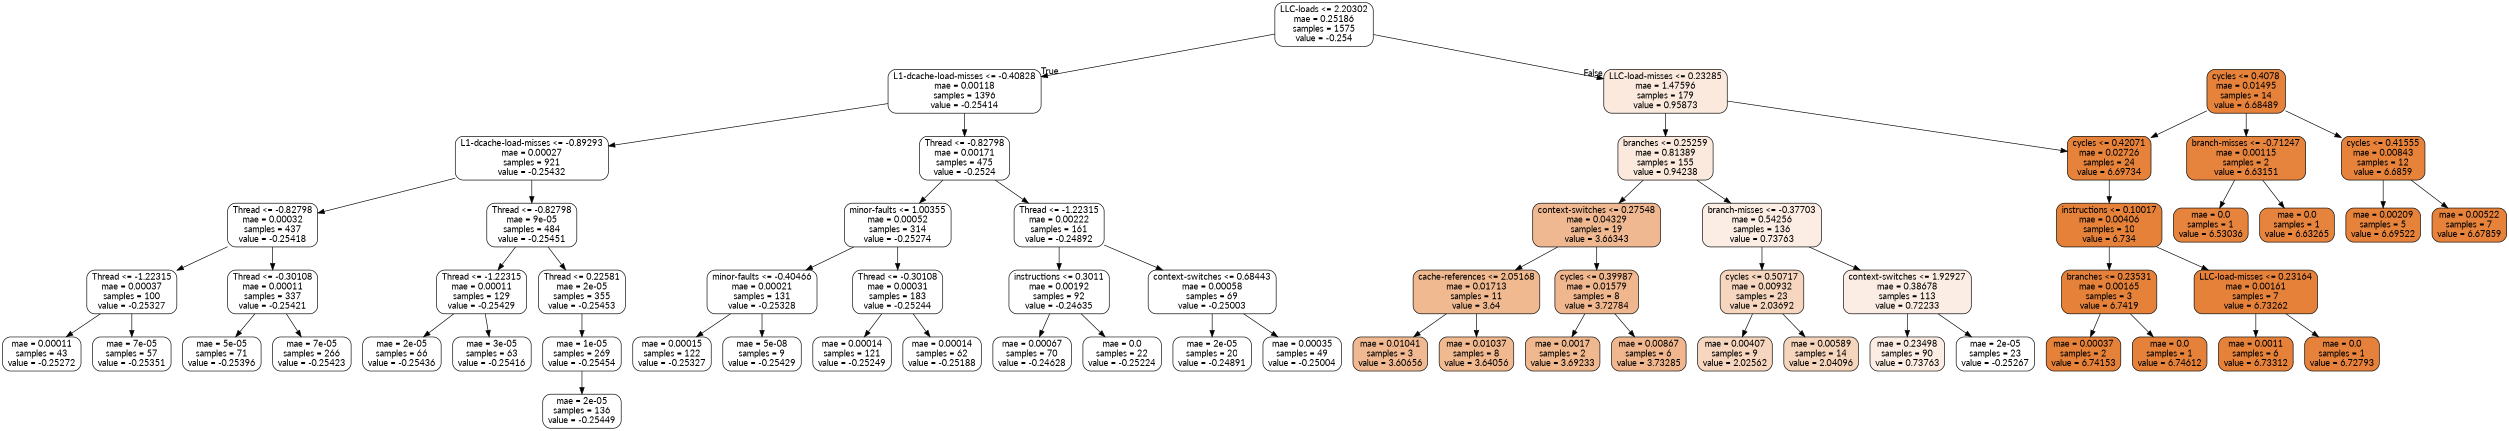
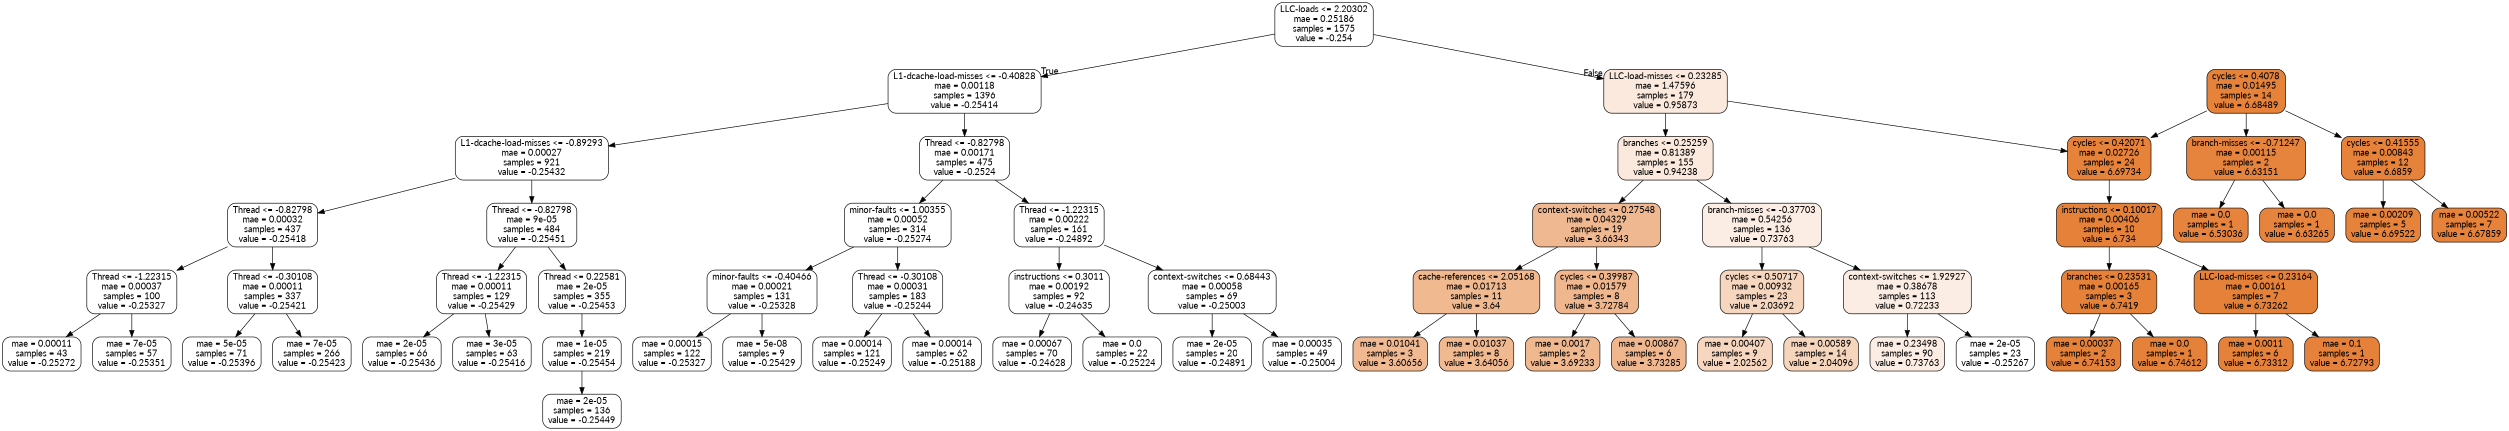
node "mae = 1e-05 samples = 269 value = -0.25454": label "mae = 1e-05 samples = 269 value = -0.25454" -> "mae = 1e-05 samples = 219 value = -0.25454"
node "mae = 0.0 samples = 1 value = 6.72793": label "mae = 0.0 samples = 1 value = 6.72793" -> "mae = 0.1 samples = 1 value = 6.72793"
